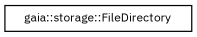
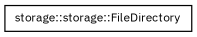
node "gaia::storage::FileDirectory": label "gaia::storage::FileDirectory" -> "storage::storage::FileDirectory"
